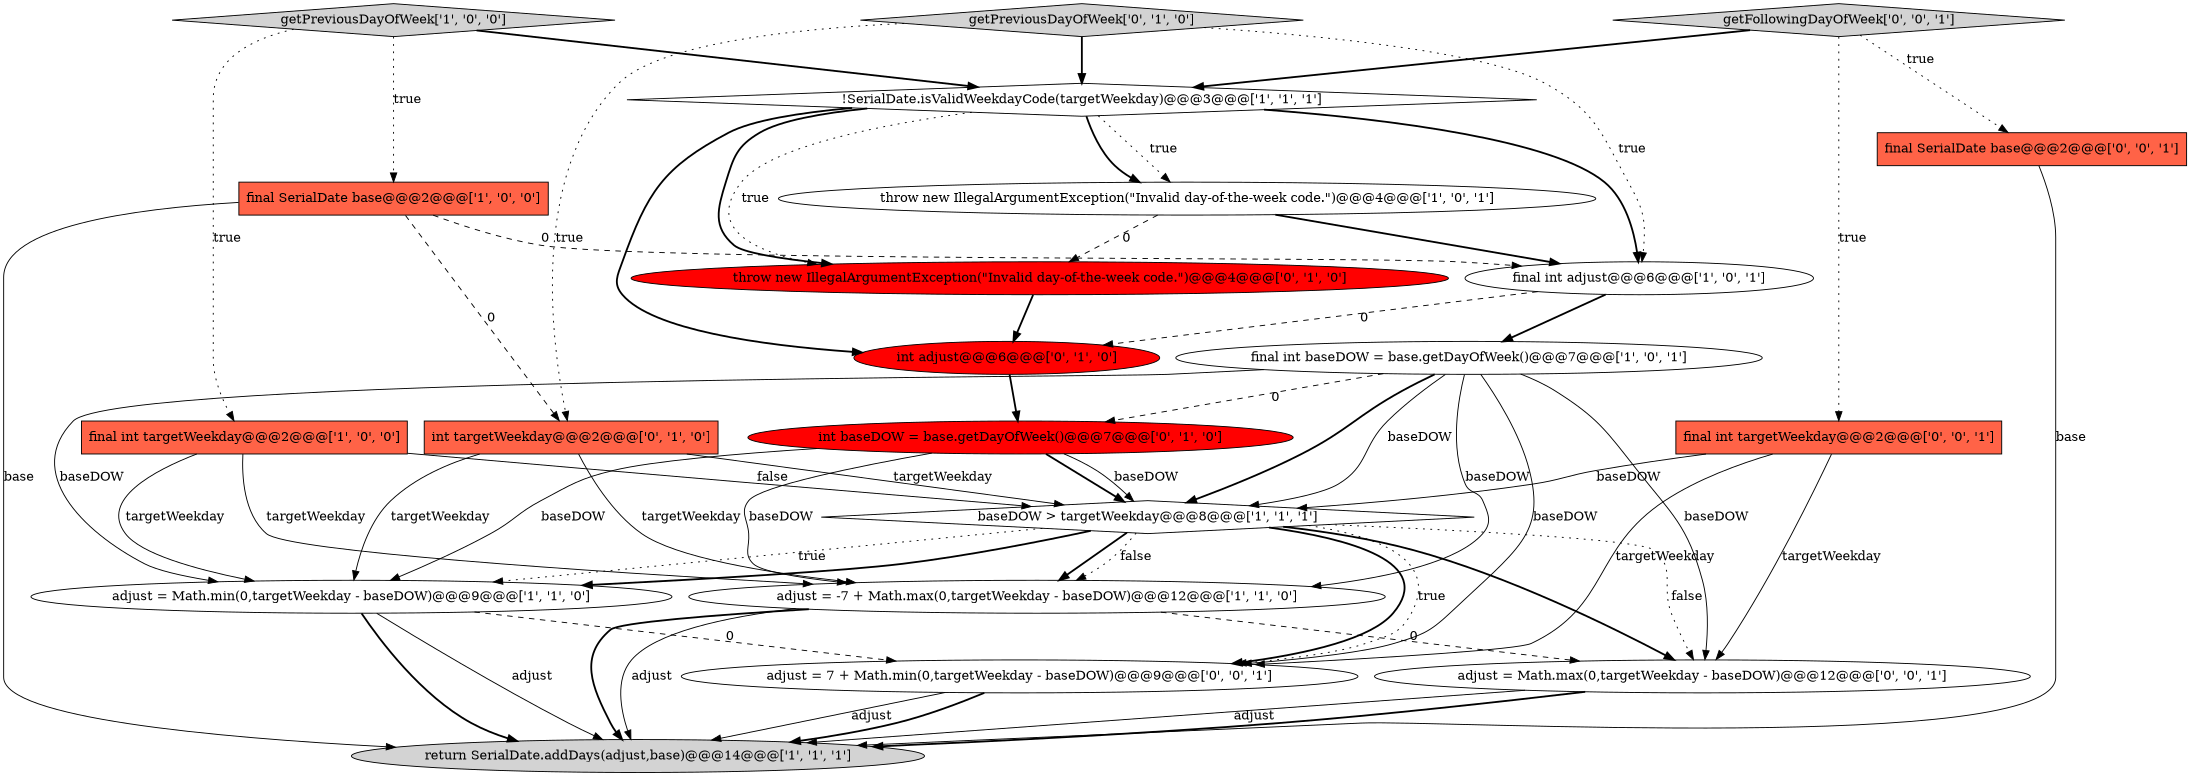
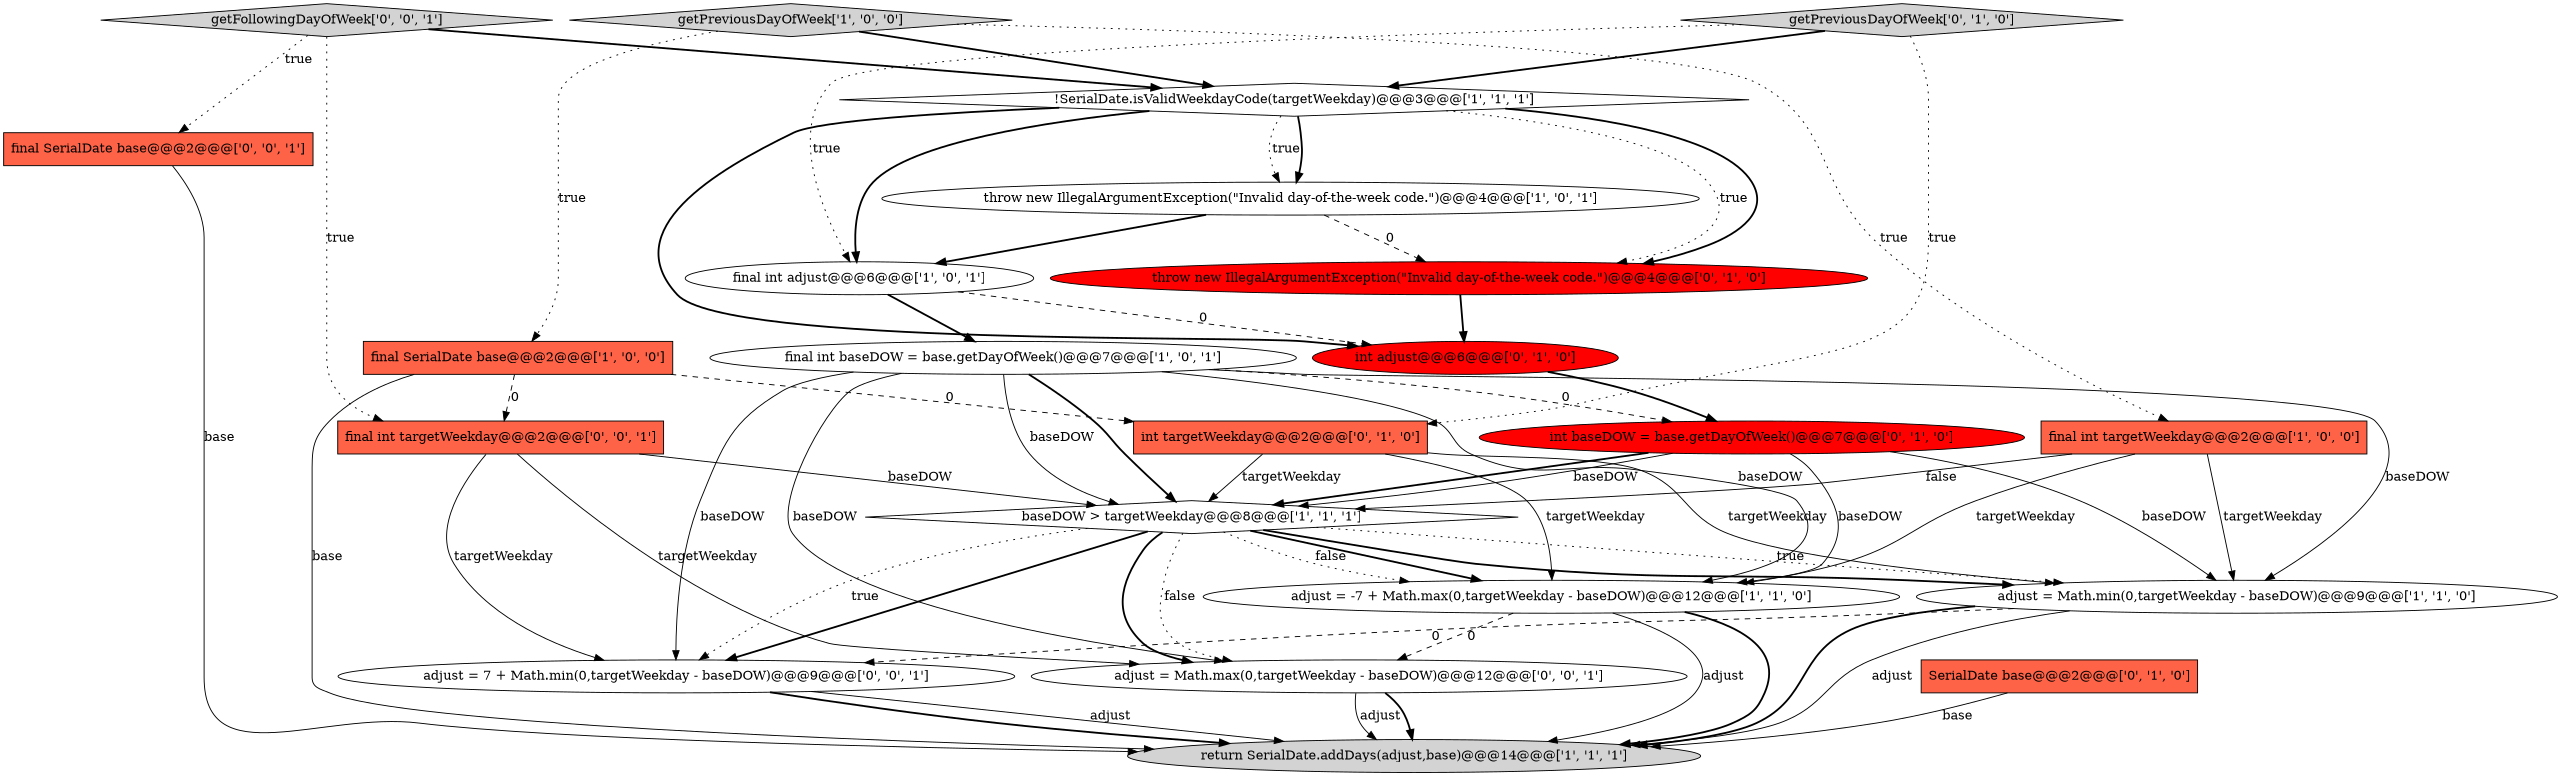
edge "final SerialDate base@@@2@@@['1', '0', '0']" -> "final int adjust@@@6@@@['1', '0', '1']": now "final SerialDate base@@@2@@@['1', '0', '0']" -> "final int targetWeekday@@@2@@@['0', '0', '1']"
node "SerialDate base@@@2@@@['0', '1', '0']": added
